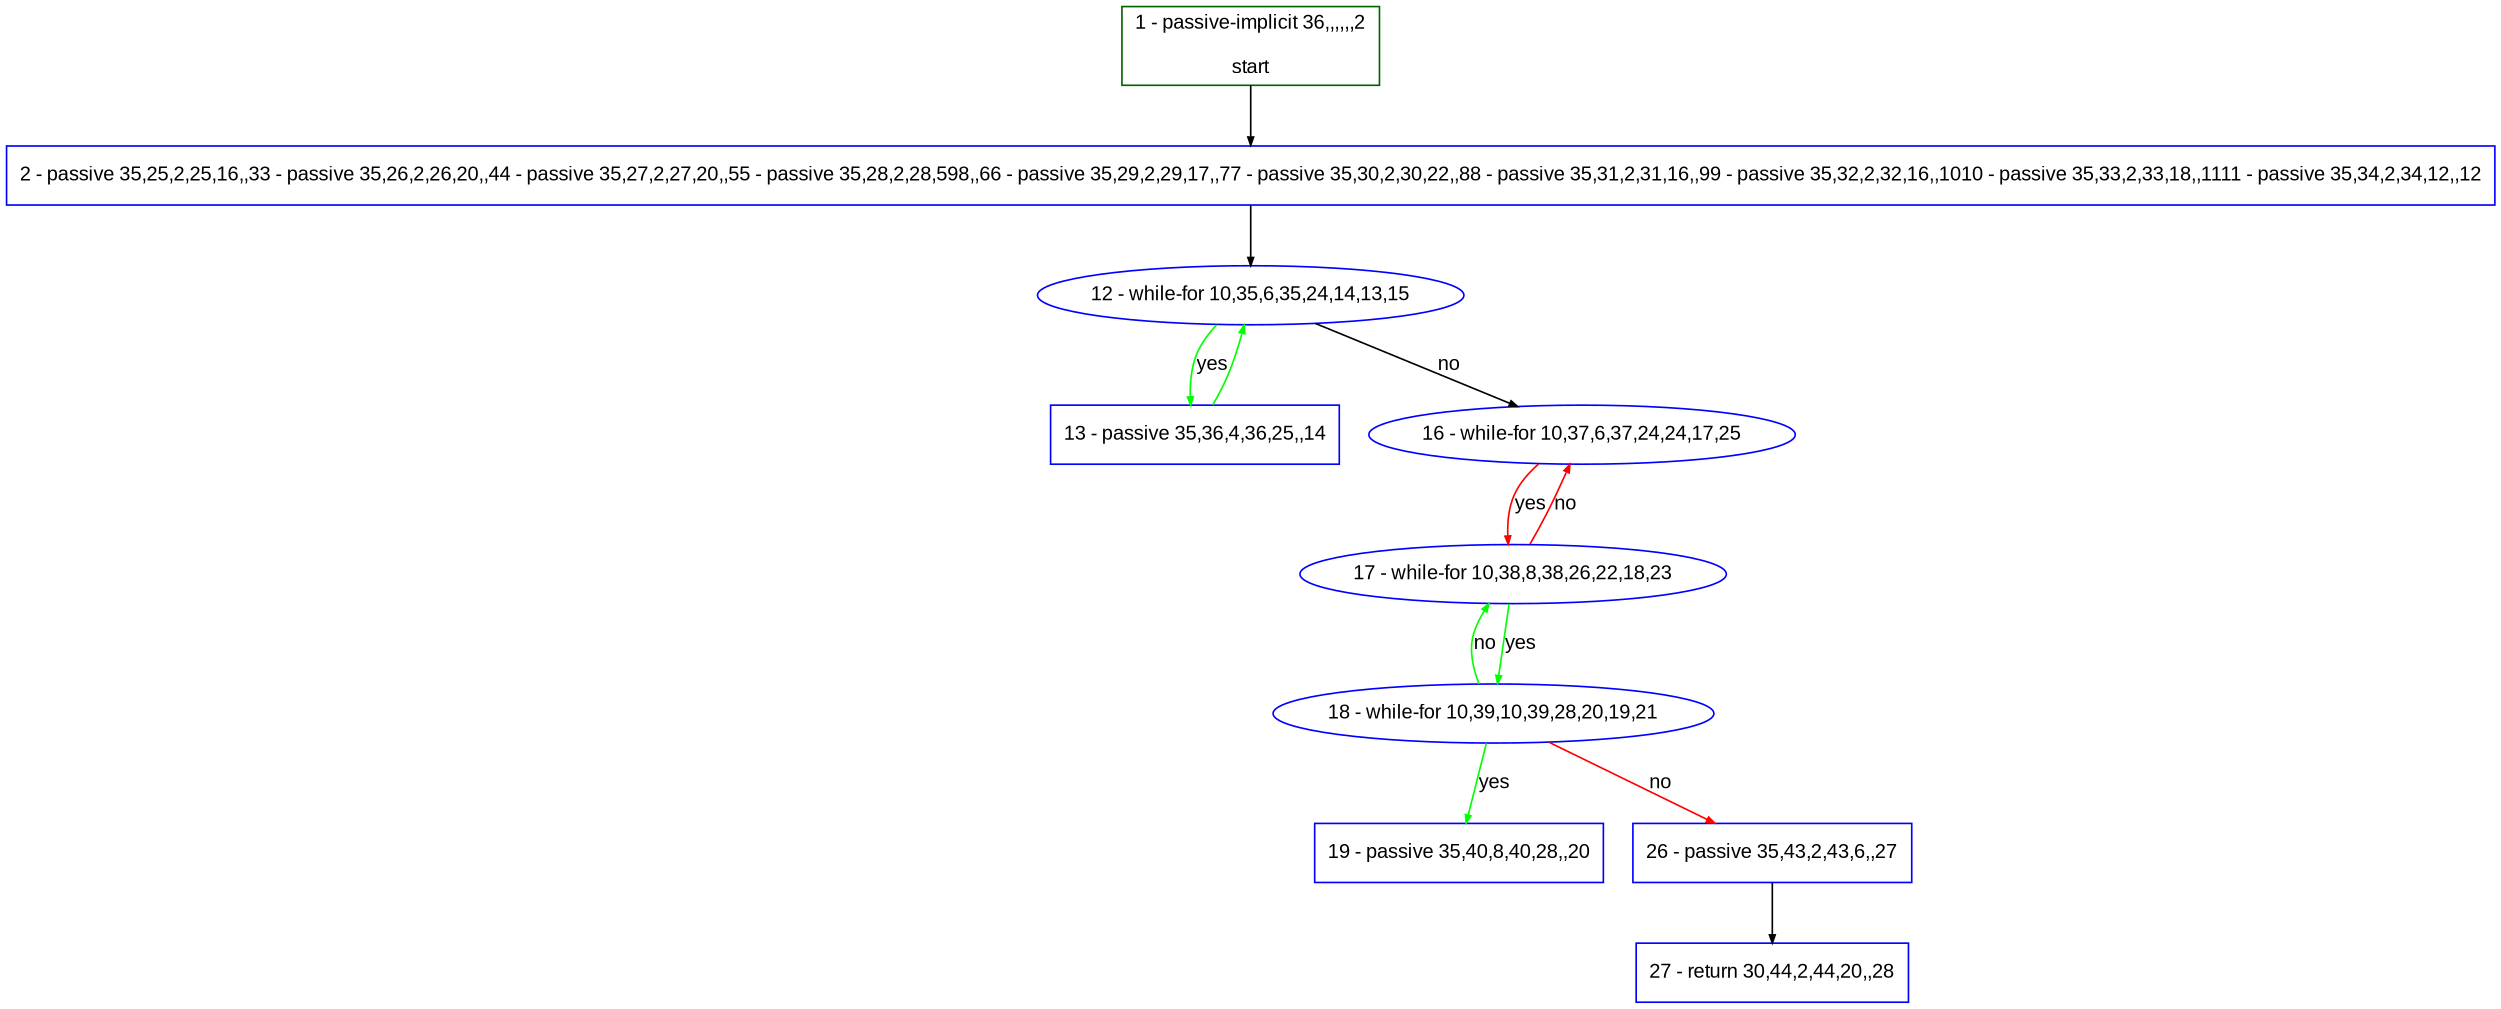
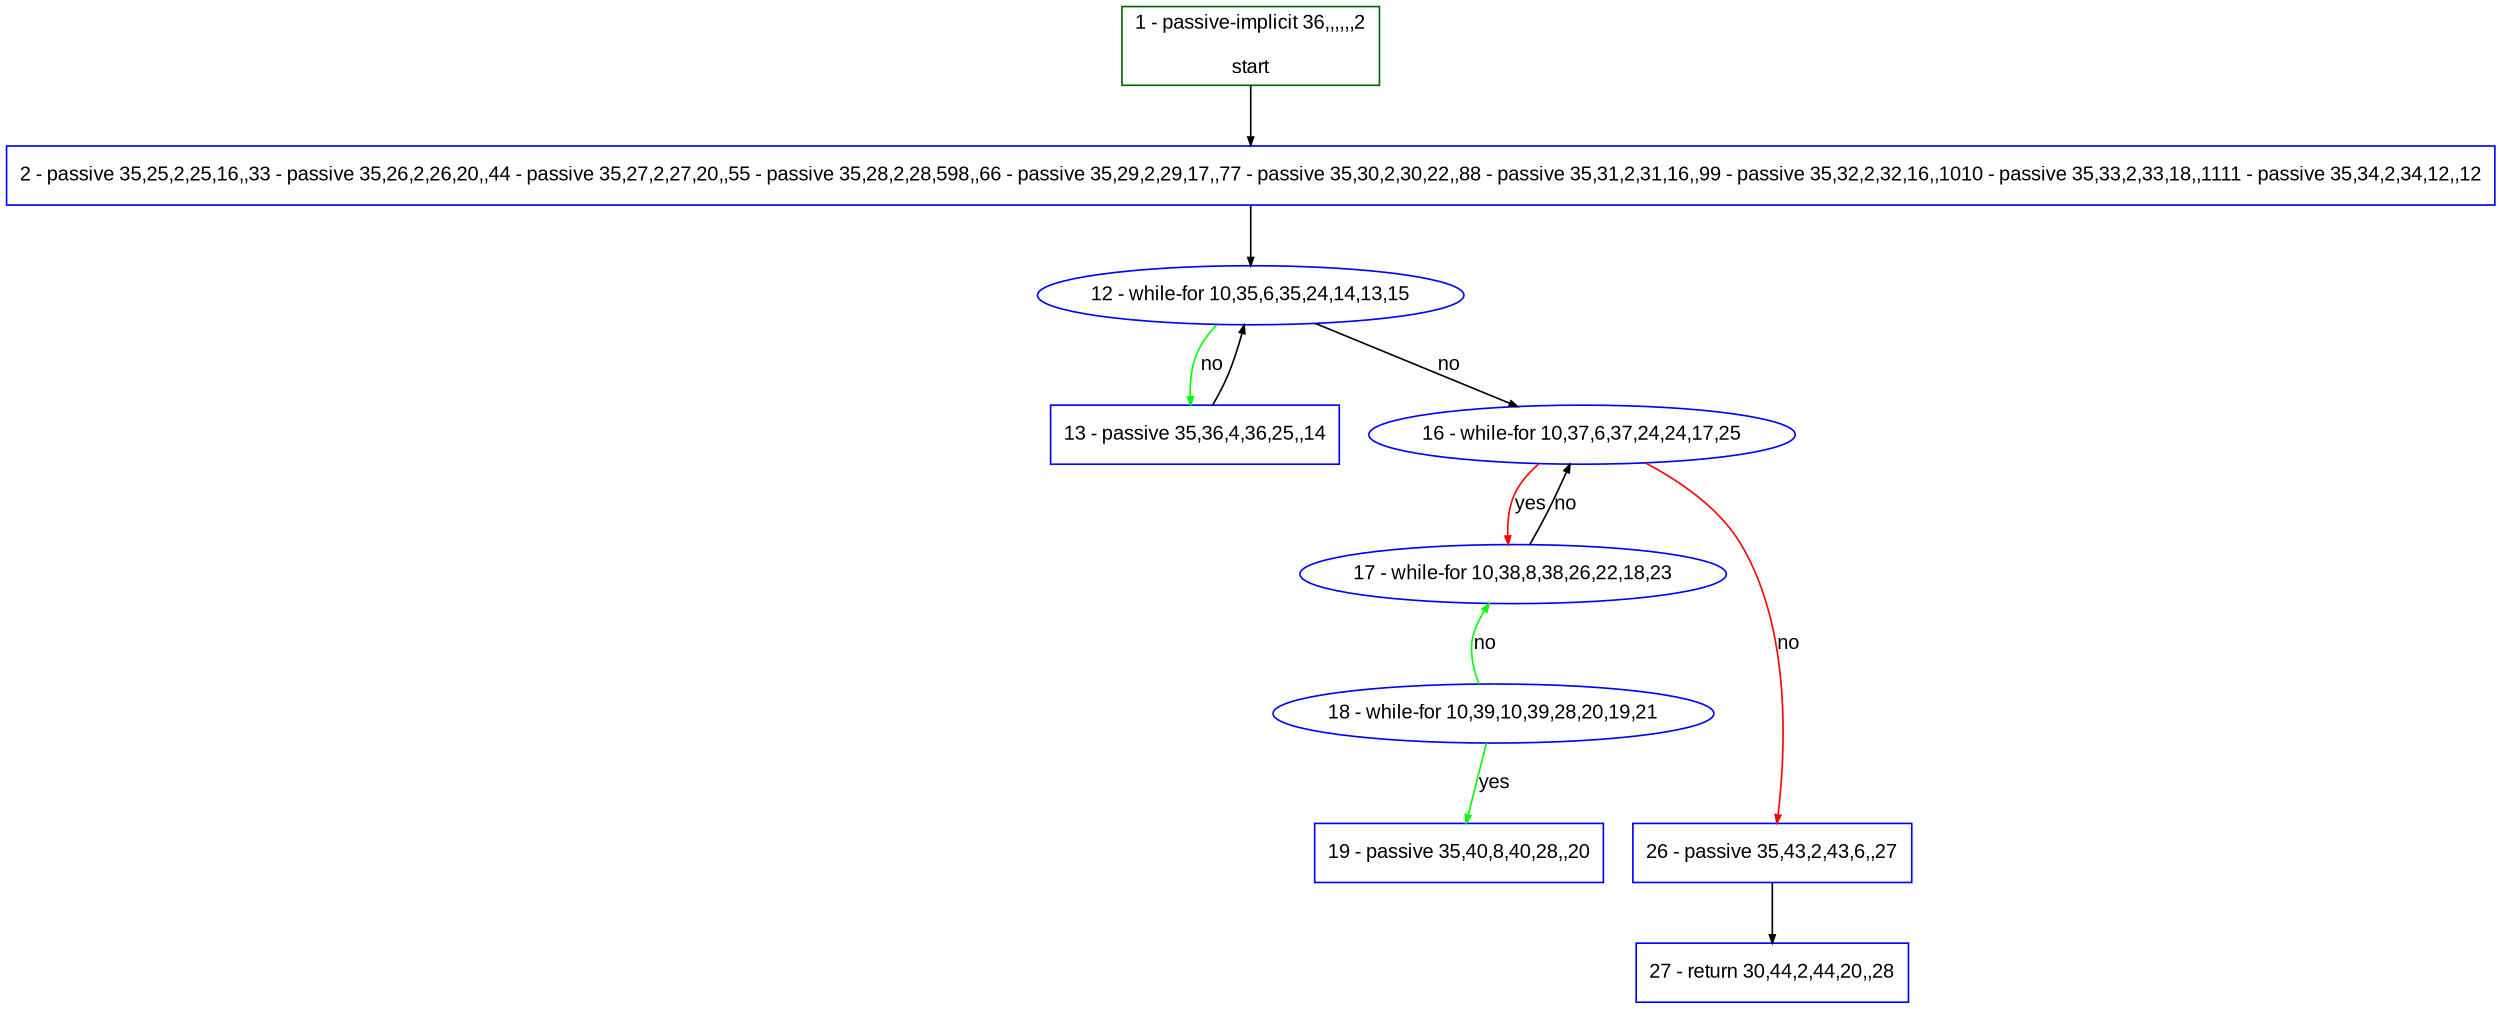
edge "12 - while-for 10,35,6,35,24,14,13,15" -> "13 - passive 35,36,4,36,25,,14": label "yes" -> "no"
edge "13 - passive 35,36,4,36,25,,14" -> "12 - while-for 10,35,6,35,24,14,13,15": color #00ff00 -> #000000
edge "17 - while-for 10,38,8,38,26,22,18,23" -> "16 - while-for 10,37,6,37,24,24,17,25": color #ff0000 -> #000000
edge "17 - while-for 10,38,8,38,26,22,18,23" -> "18 - while-for 10,39,10,39,28,20,19,21": removed, label "yes"
edge "18 - while-for 10,39,10,39,28,20,19,21" -> "26 - passive 35,43,2,43,6,,27": now "16 - while-for 10,37,6,37,24,24,17,25" -> "26 - passive 35,43,2,43,6,,27"
